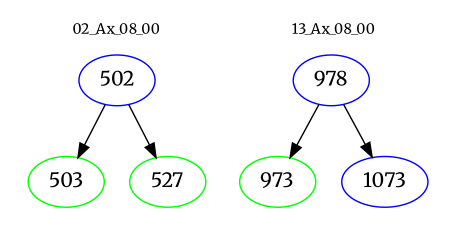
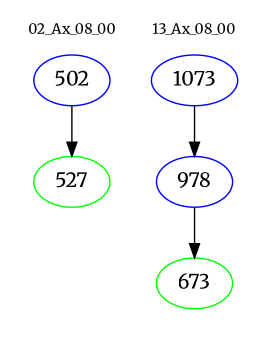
edge "978" -> "1073": reversed
node "503": removed
node "973": label "973" -> "673"
